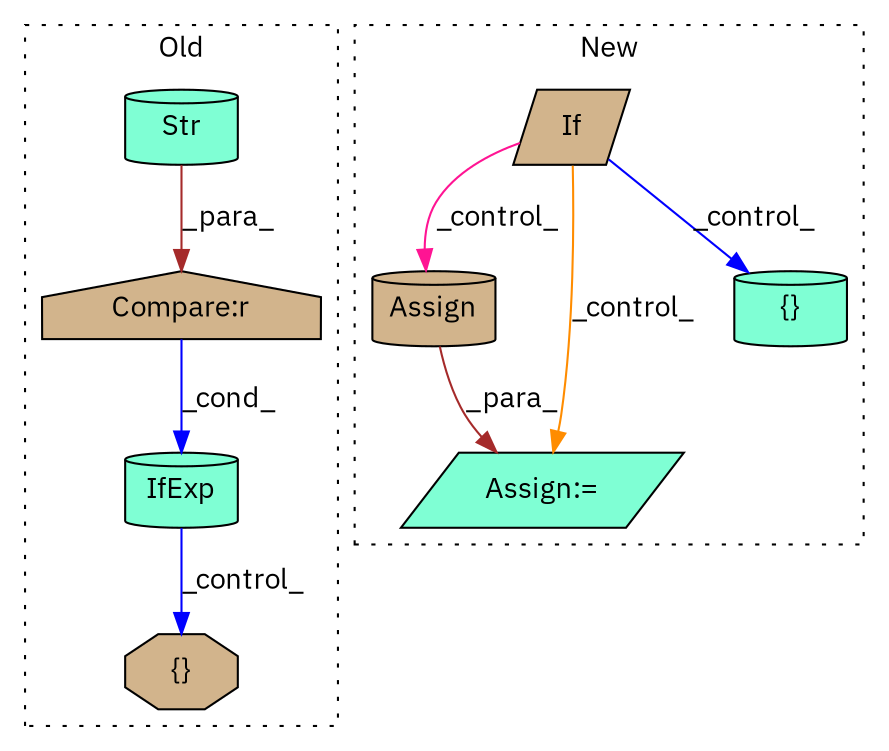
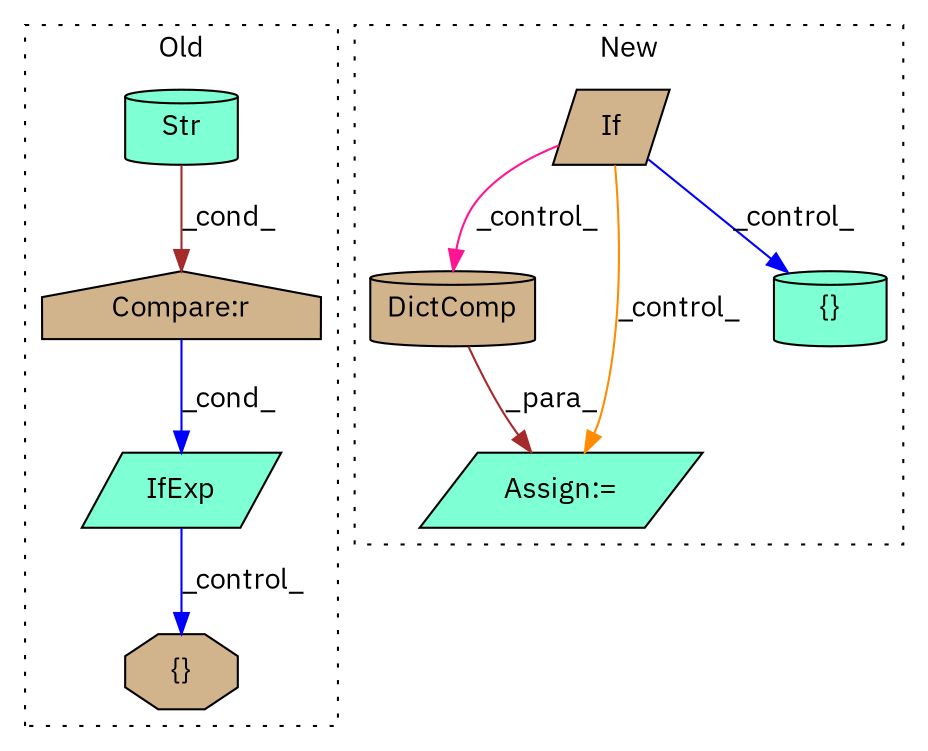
edge "Str" -> "Compare:r": label "_para_" -> "_cond_"
node "Assign": label "Assign" -> "DictComp"
node "IfExp": shape cylinder -> parallelogram
